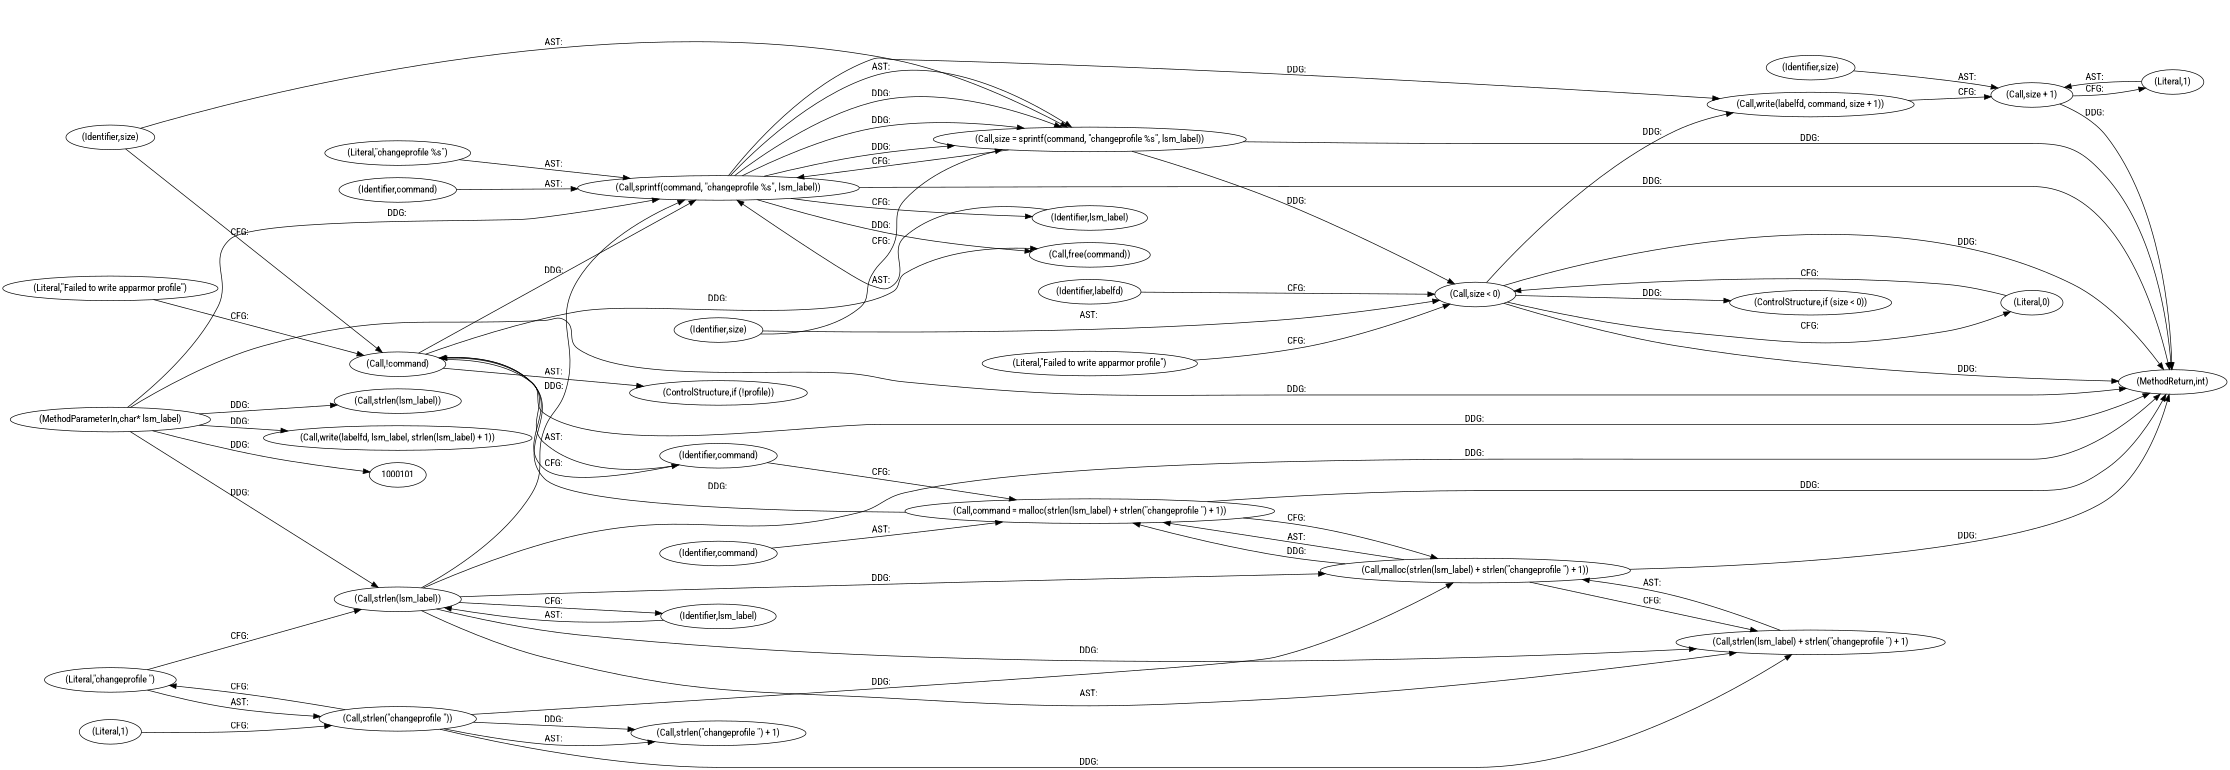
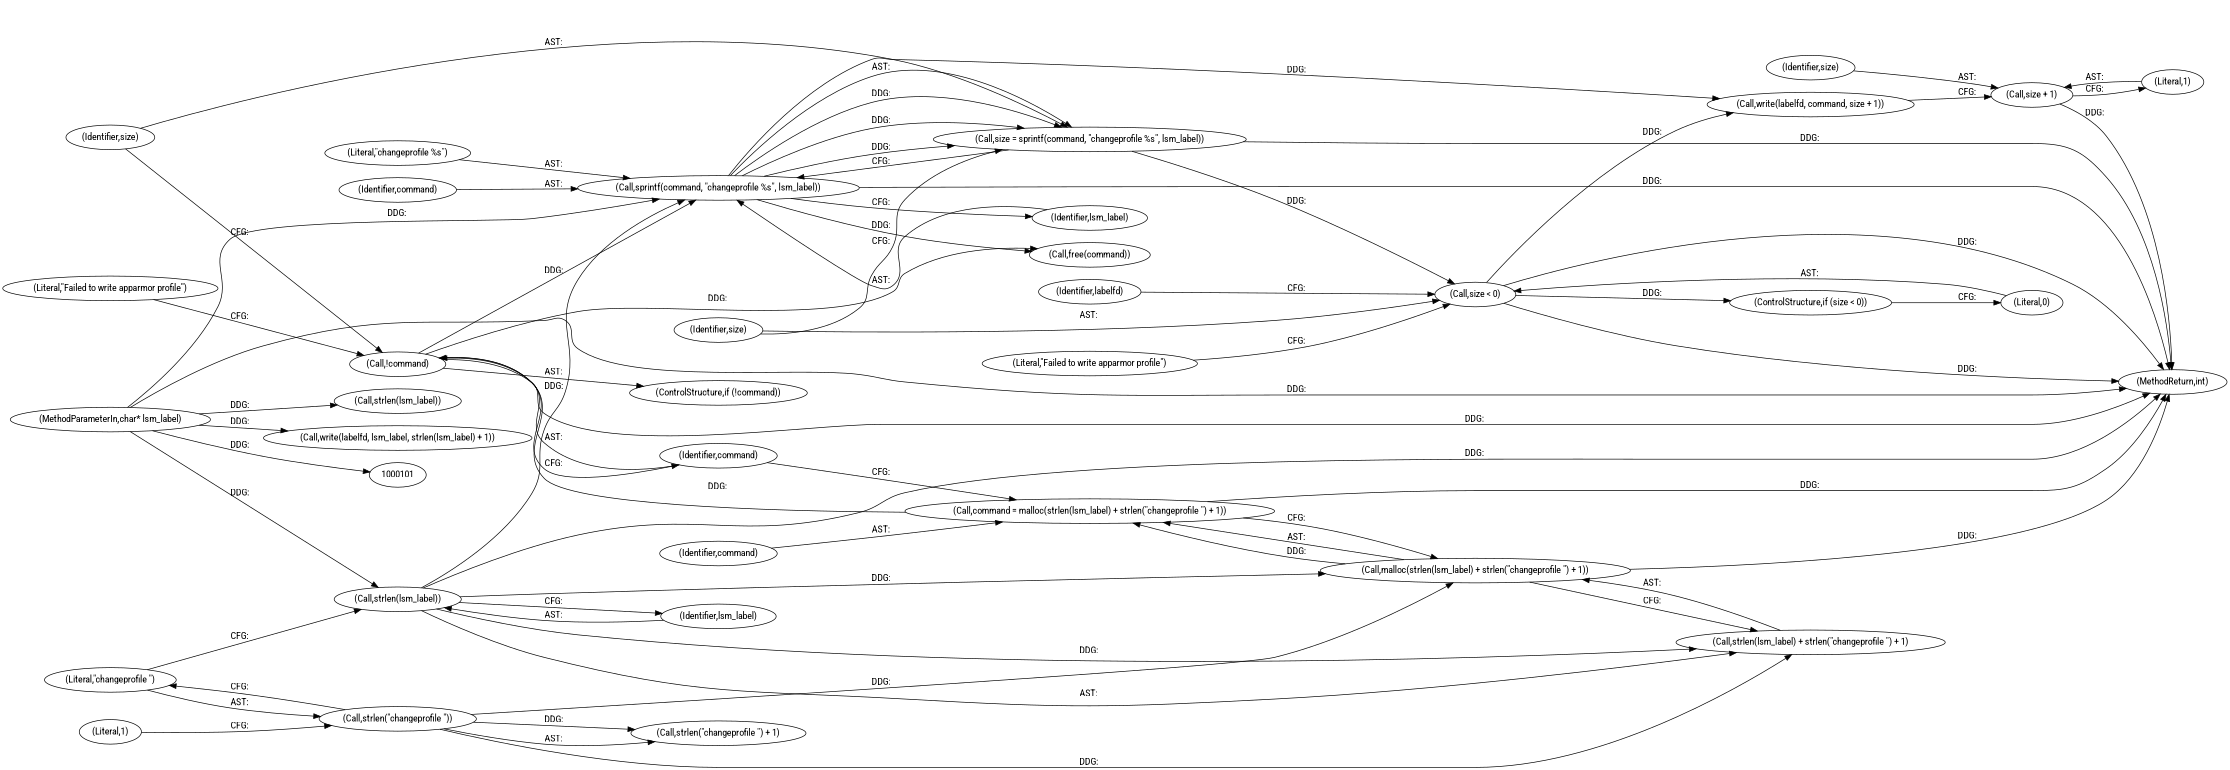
edge "(Literal,0)" -> "(Call,size < 0)": label "CFG: " -> "AST: "
edge "(Call,size < 0)" -> "(Literal,0)": now "(ControlStructure,if (size < 0))" -> "(Literal,0)"
node "(ControlStructure,if (!profile))": label "(ControlStructure,if (!profile))" -> "(ControlStructure,if (!command))"
